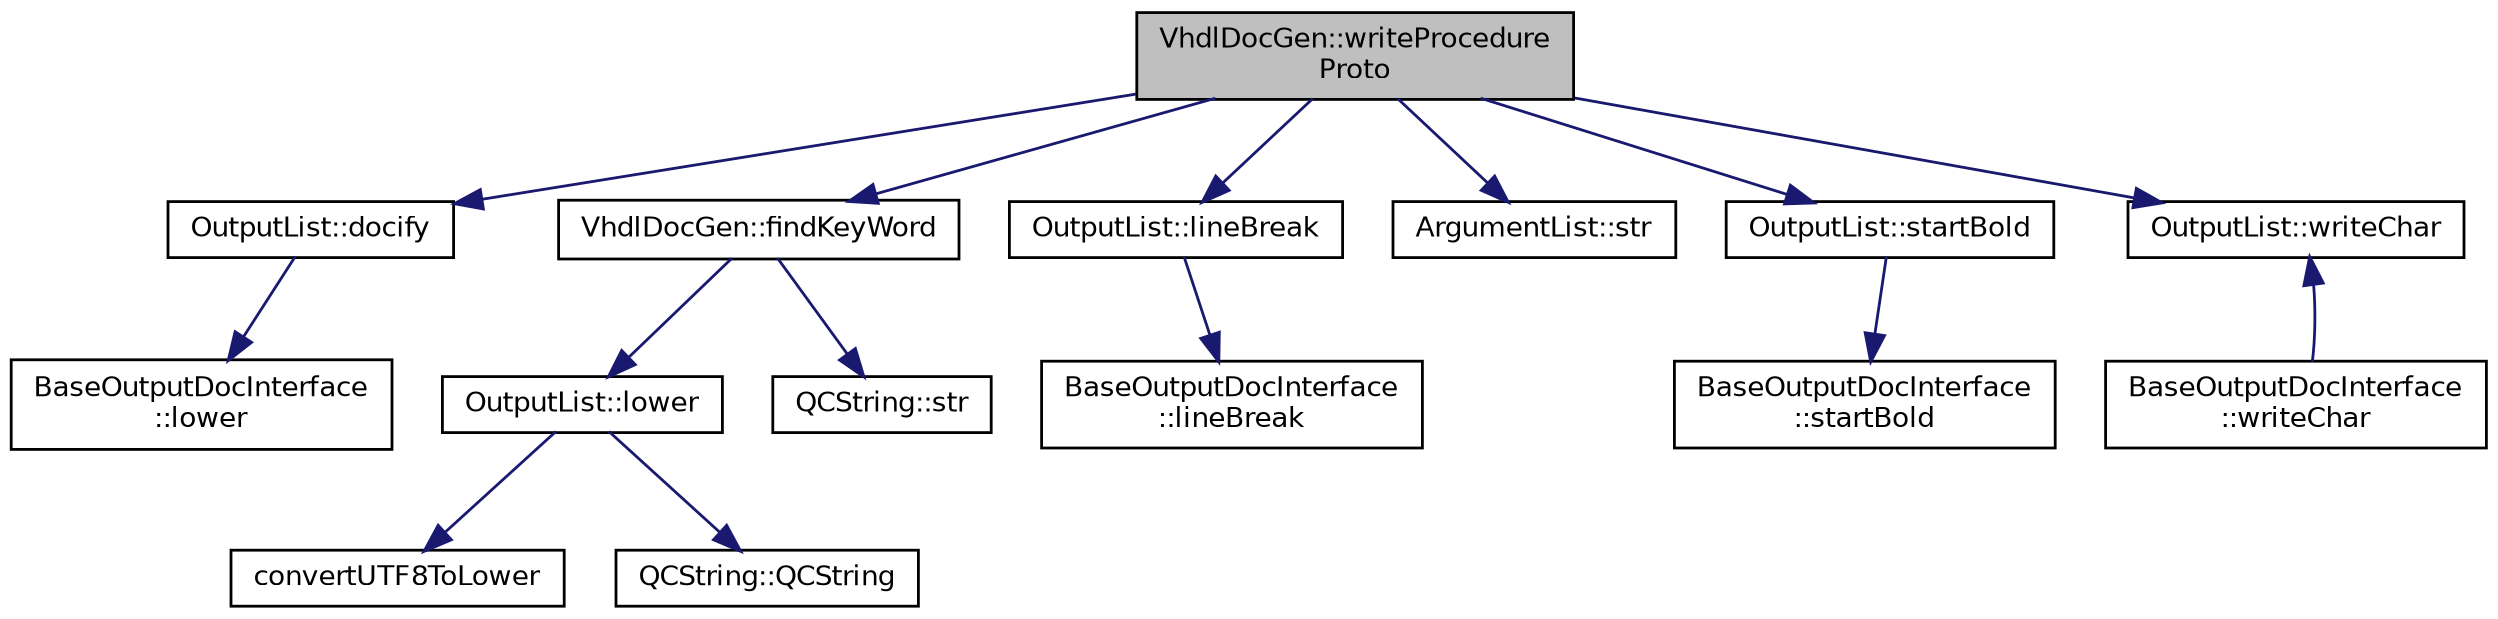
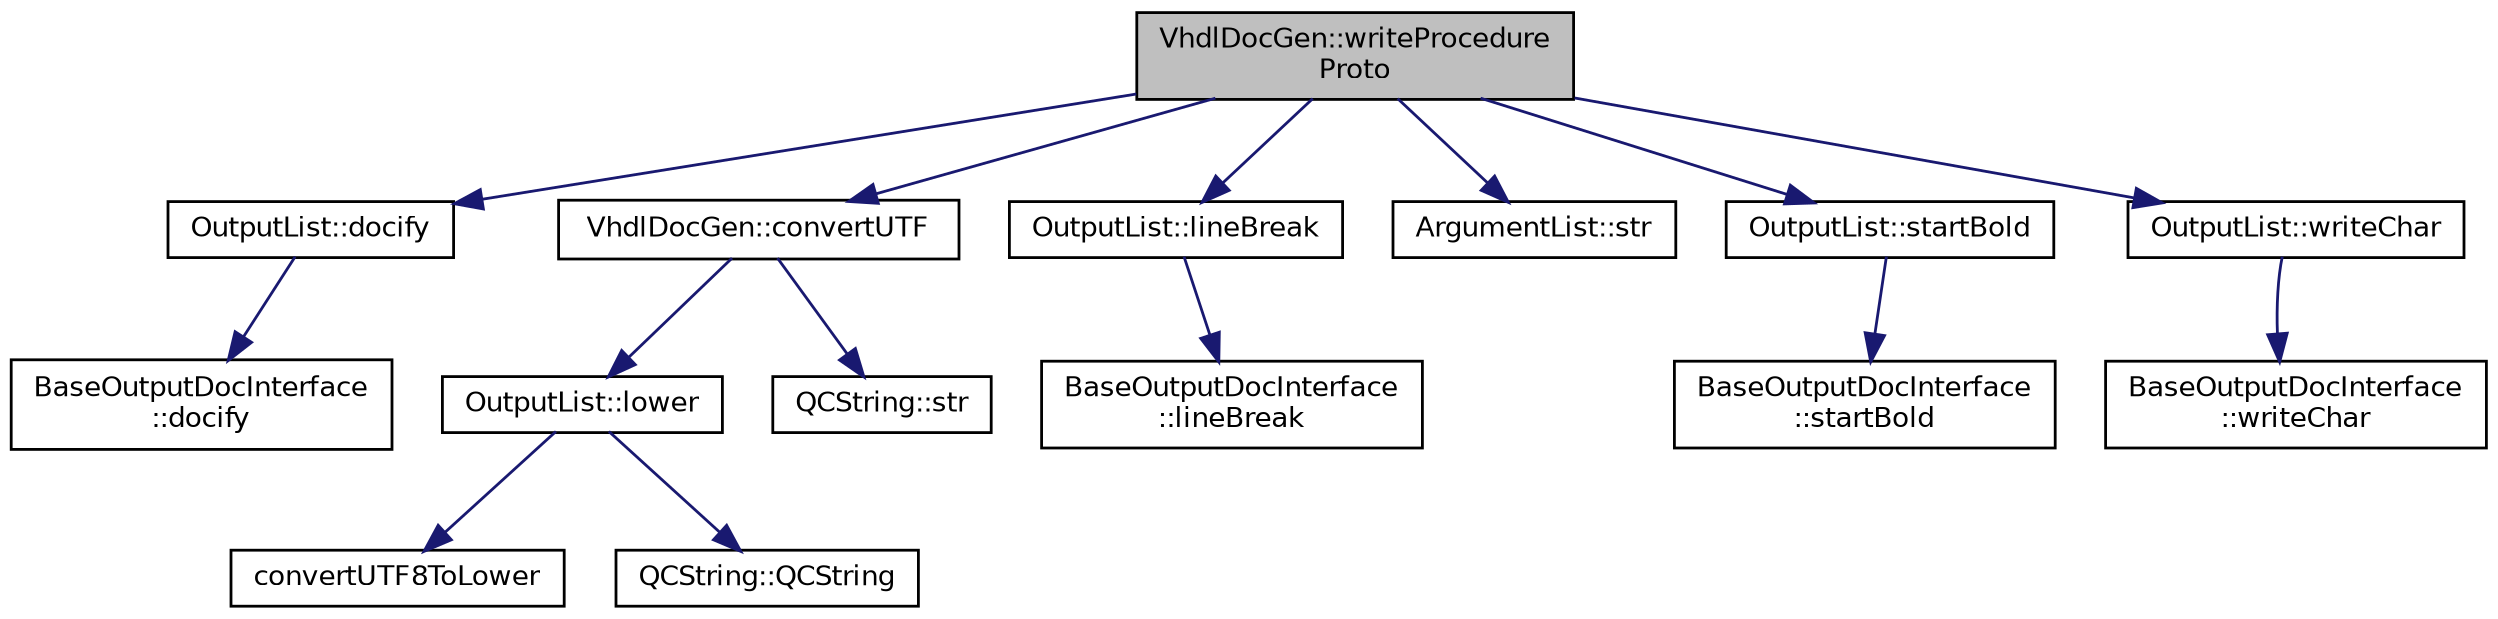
node "VhdlDocGen::findKeyWord": label "VhdlDocGen::findKeyWord" -> "VhdlDocGen::convertUTF"
edge "BaseOutputDocInterface ::writeChar" -> "OutputList::writeChar": reversed
node "BaseOutputDocInterface ::lower": label "BaseOutputDocInterface ::lower" -> "BaseOutputDocInterface ::docify"
